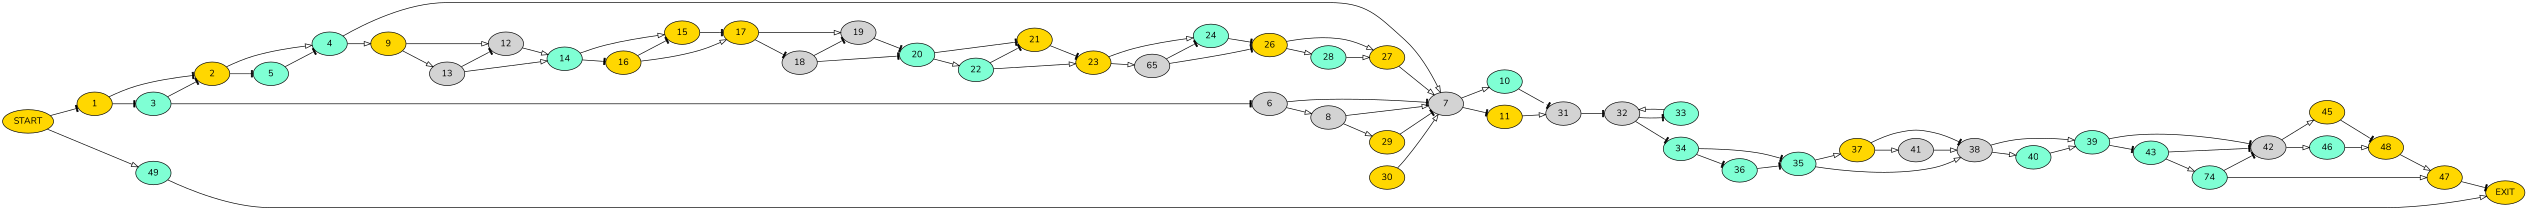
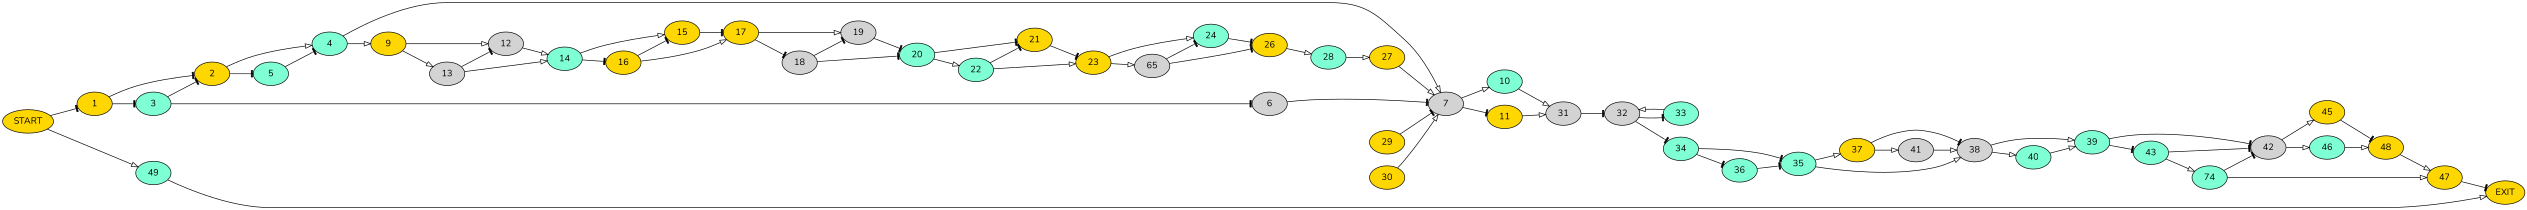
edge "26" -> "27": removed
edge "10" -> "31": arrowhead tee -> onormal
node "8": removed
